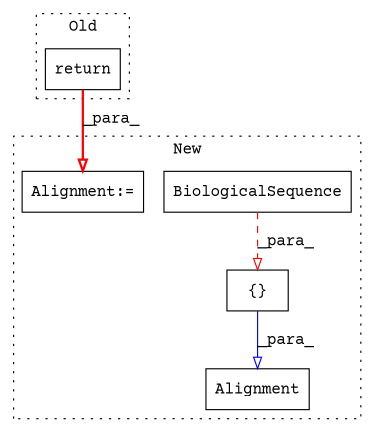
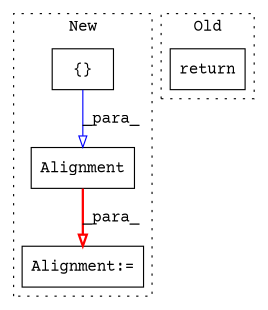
edge "return" -> "Alignment:=": now "Alignment" -> "Alignment:="
node "BiologicalSequence": removed
